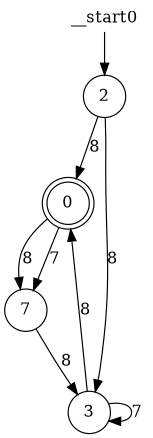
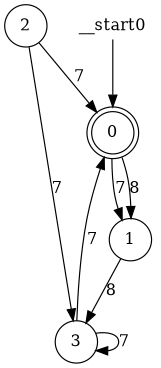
edge "__start0" -> "2": now "__start0" -> "0"
edge "2" -> "0": label "8" -> "7"
edge "2" -> "3": label "8" -> "7"
node "7": label "7" -> "1"
edge "3" -> "0": label "8" -> "7"
